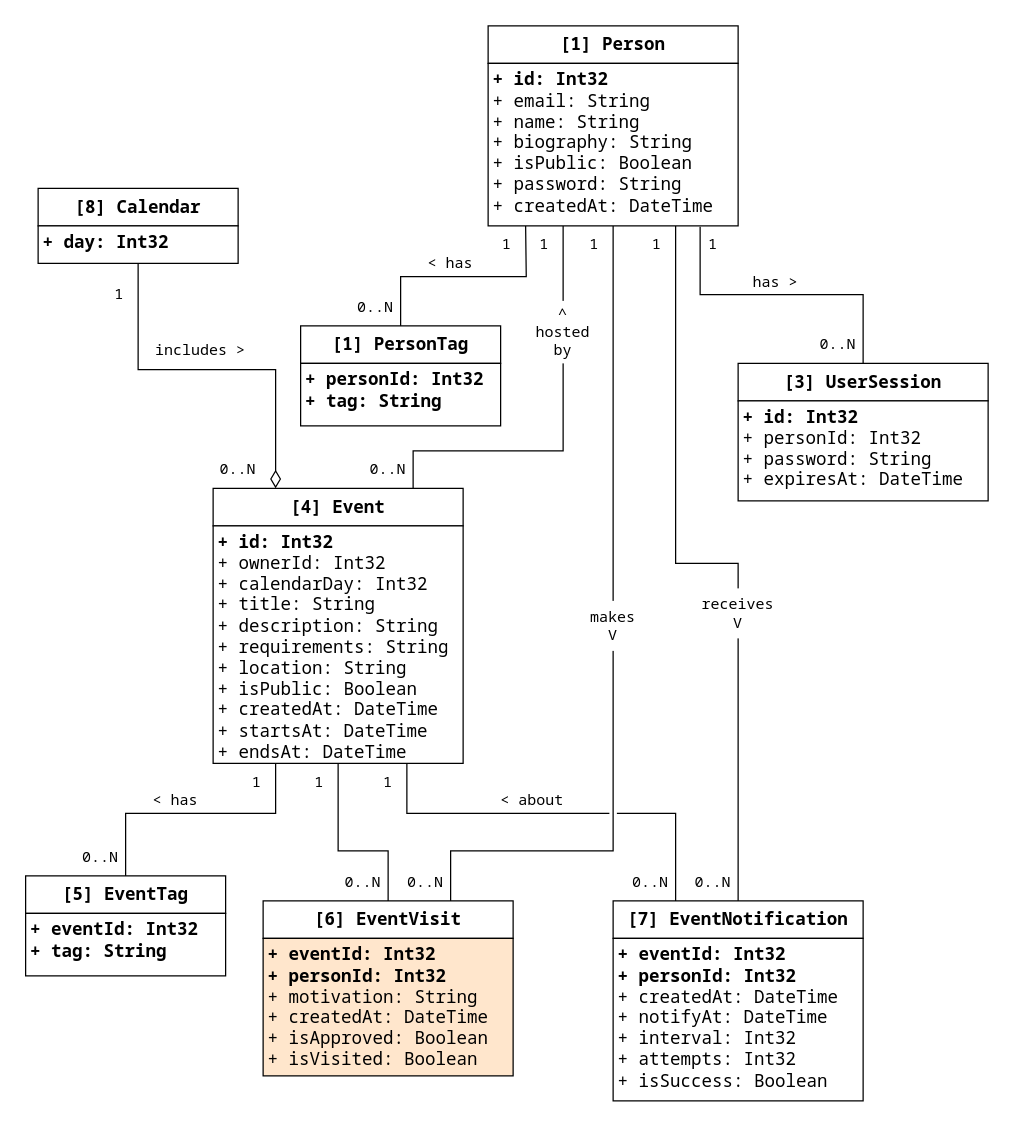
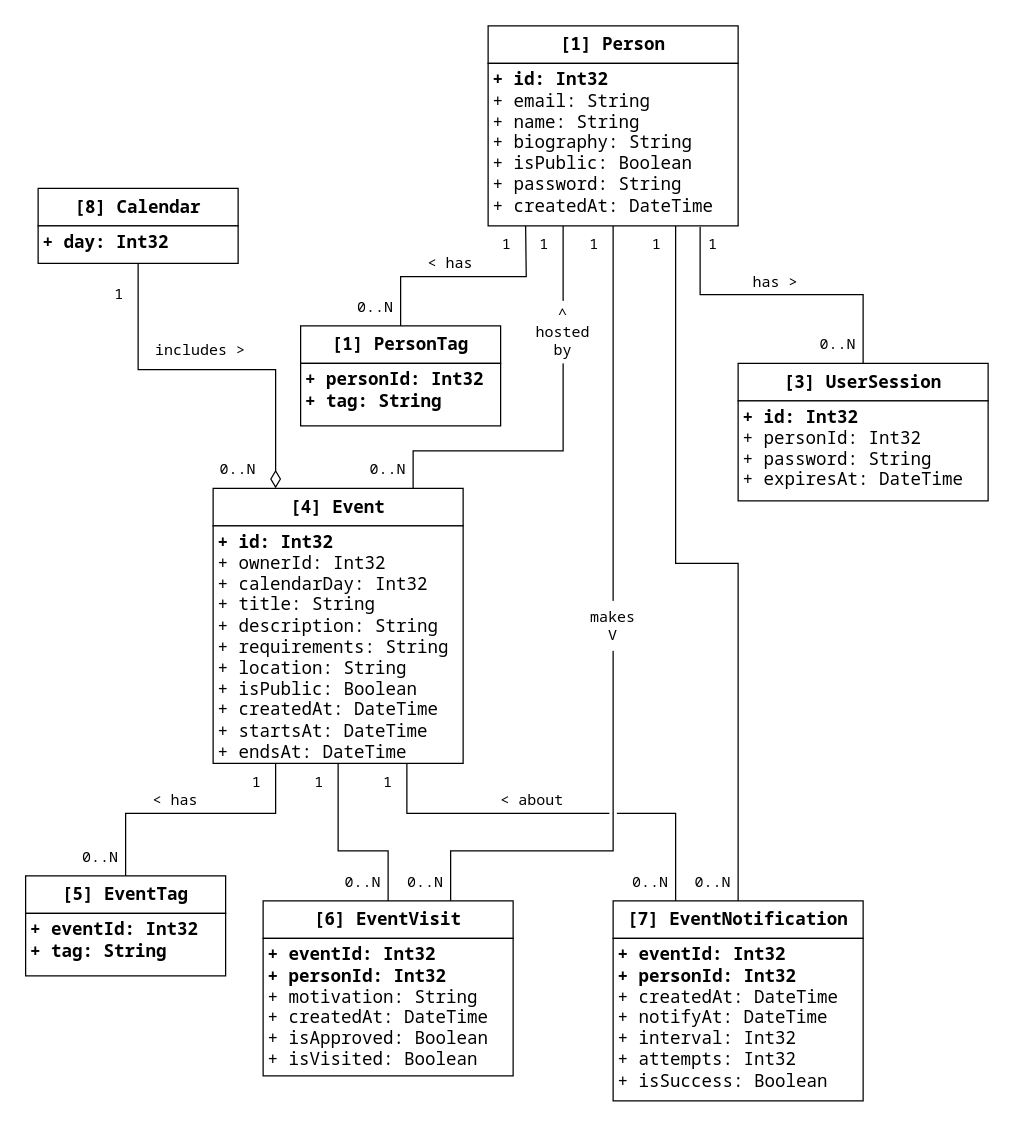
node "receives V": removed
node "+ eventId: Int32 + personId: Int32 + motivation: String + createdAt: DateTime + isApproved: Boolean + isVisited: Boolean": fillcolor #ffe6cc -> #ffffff
